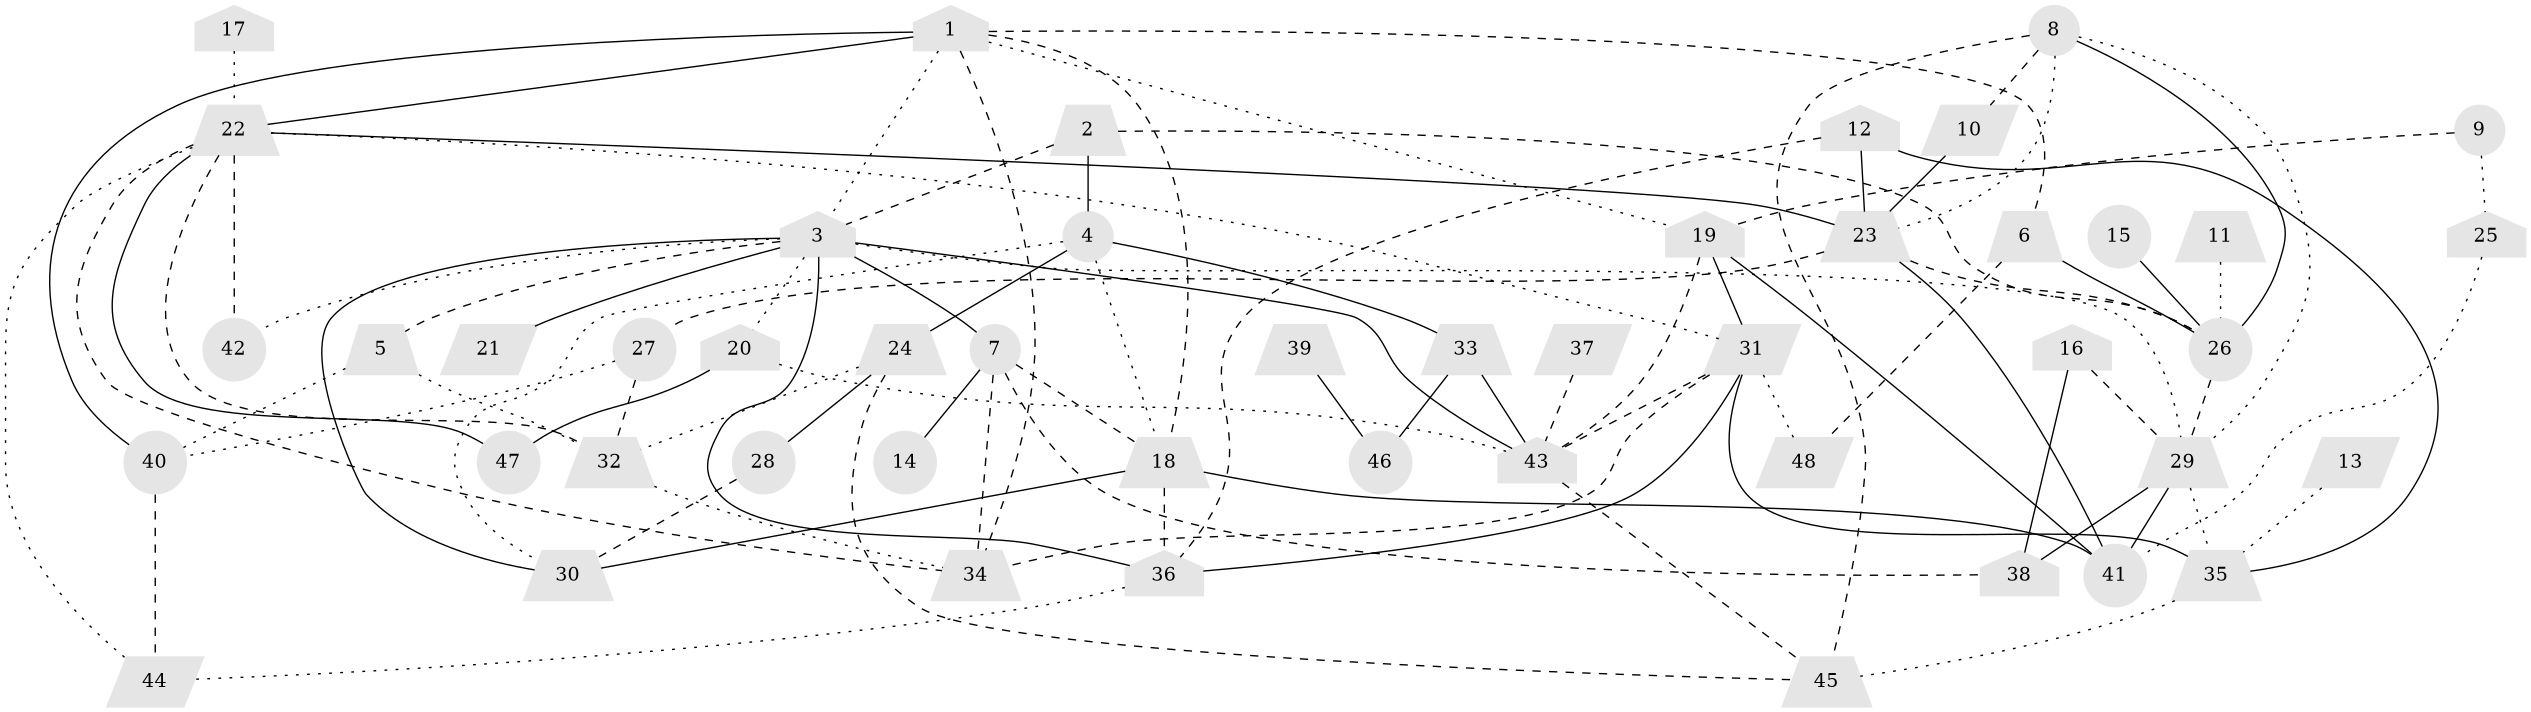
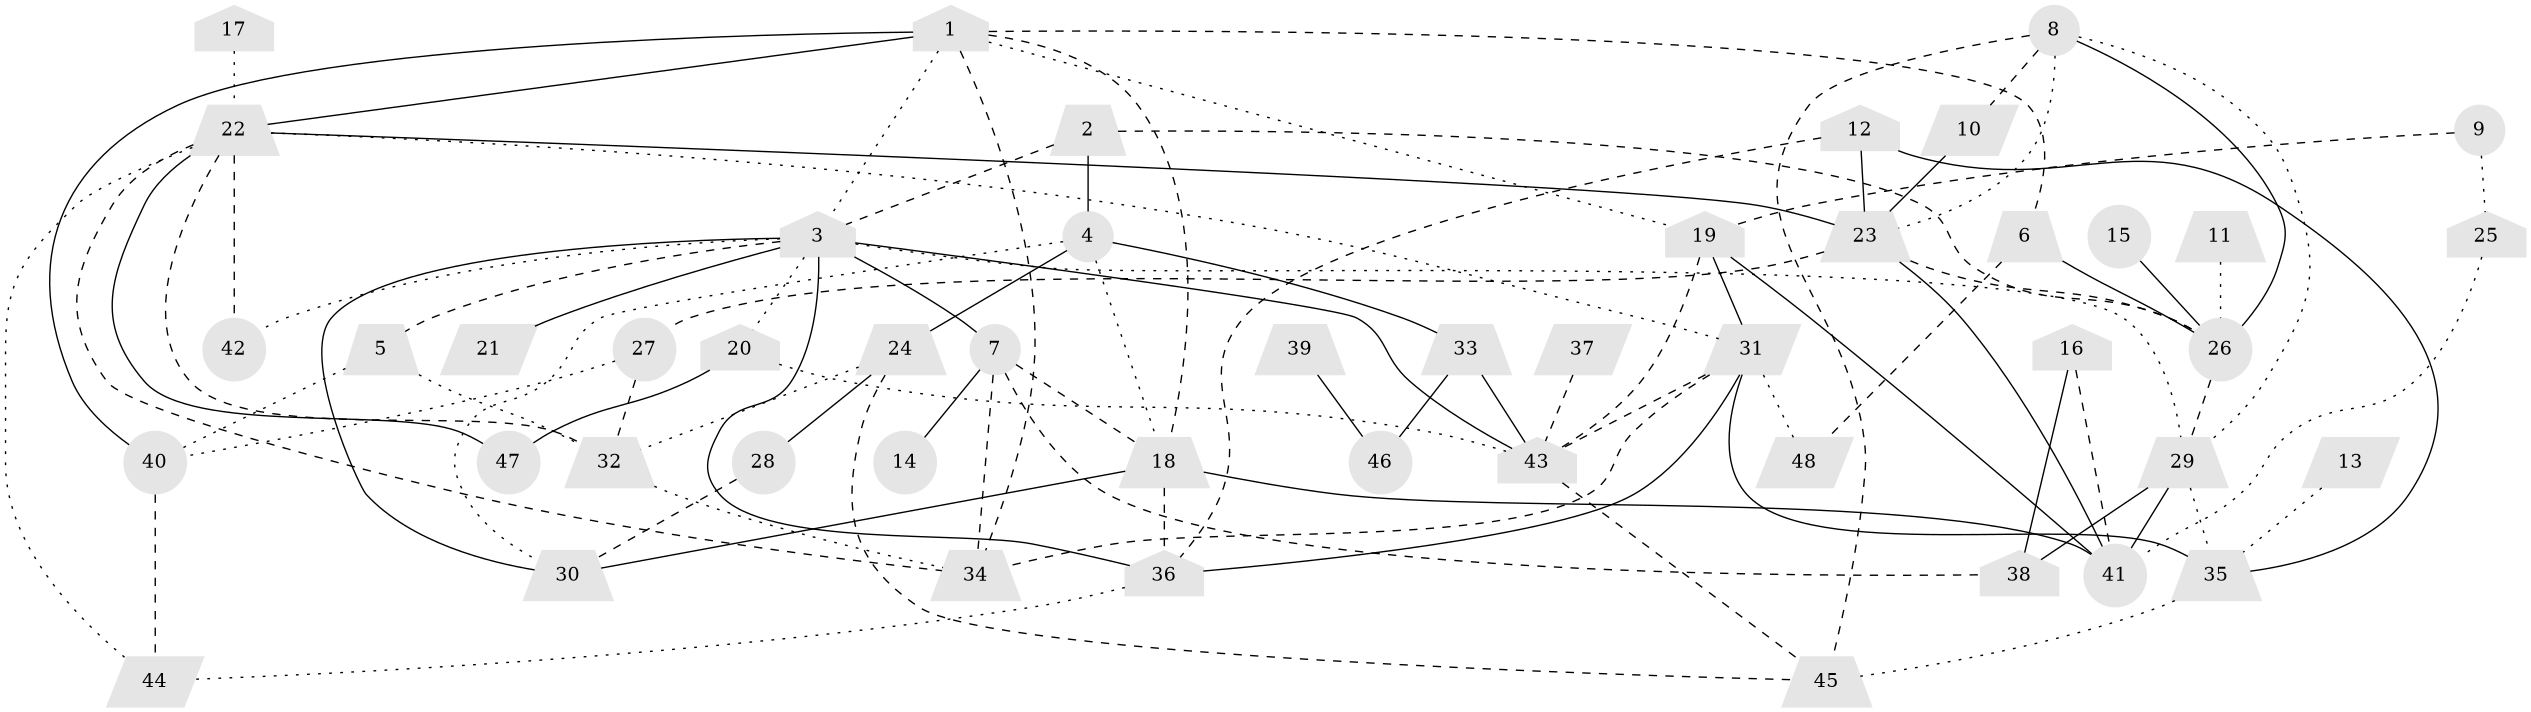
edge "16" -- "29": now "16" -- "41"
